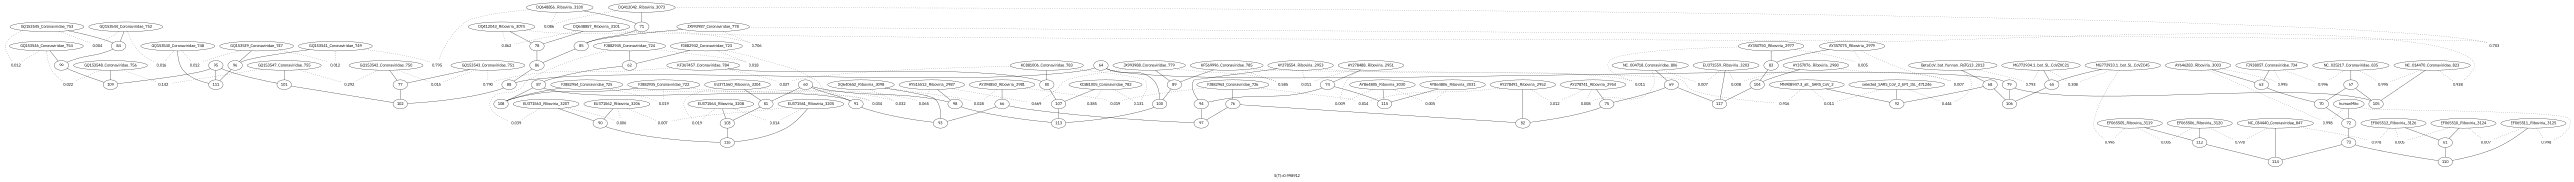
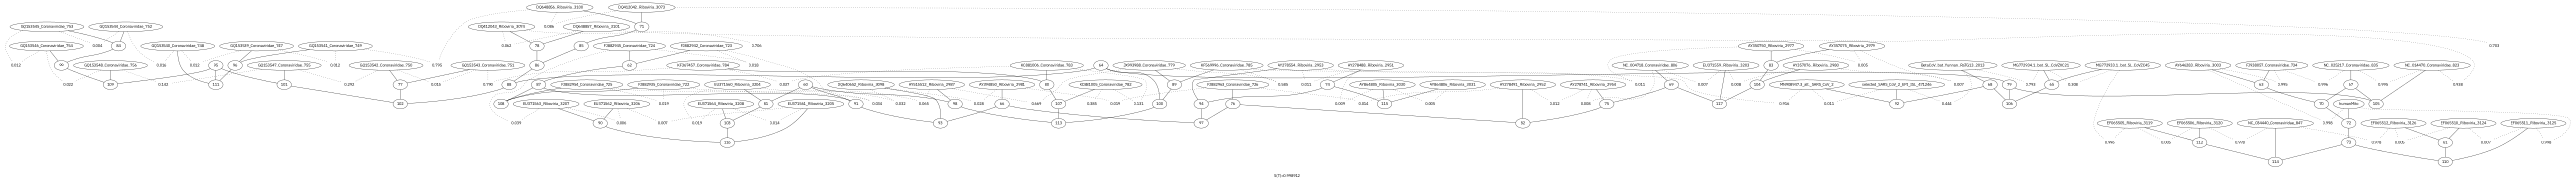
node "JX993987_Coronaviridae_778": removed
